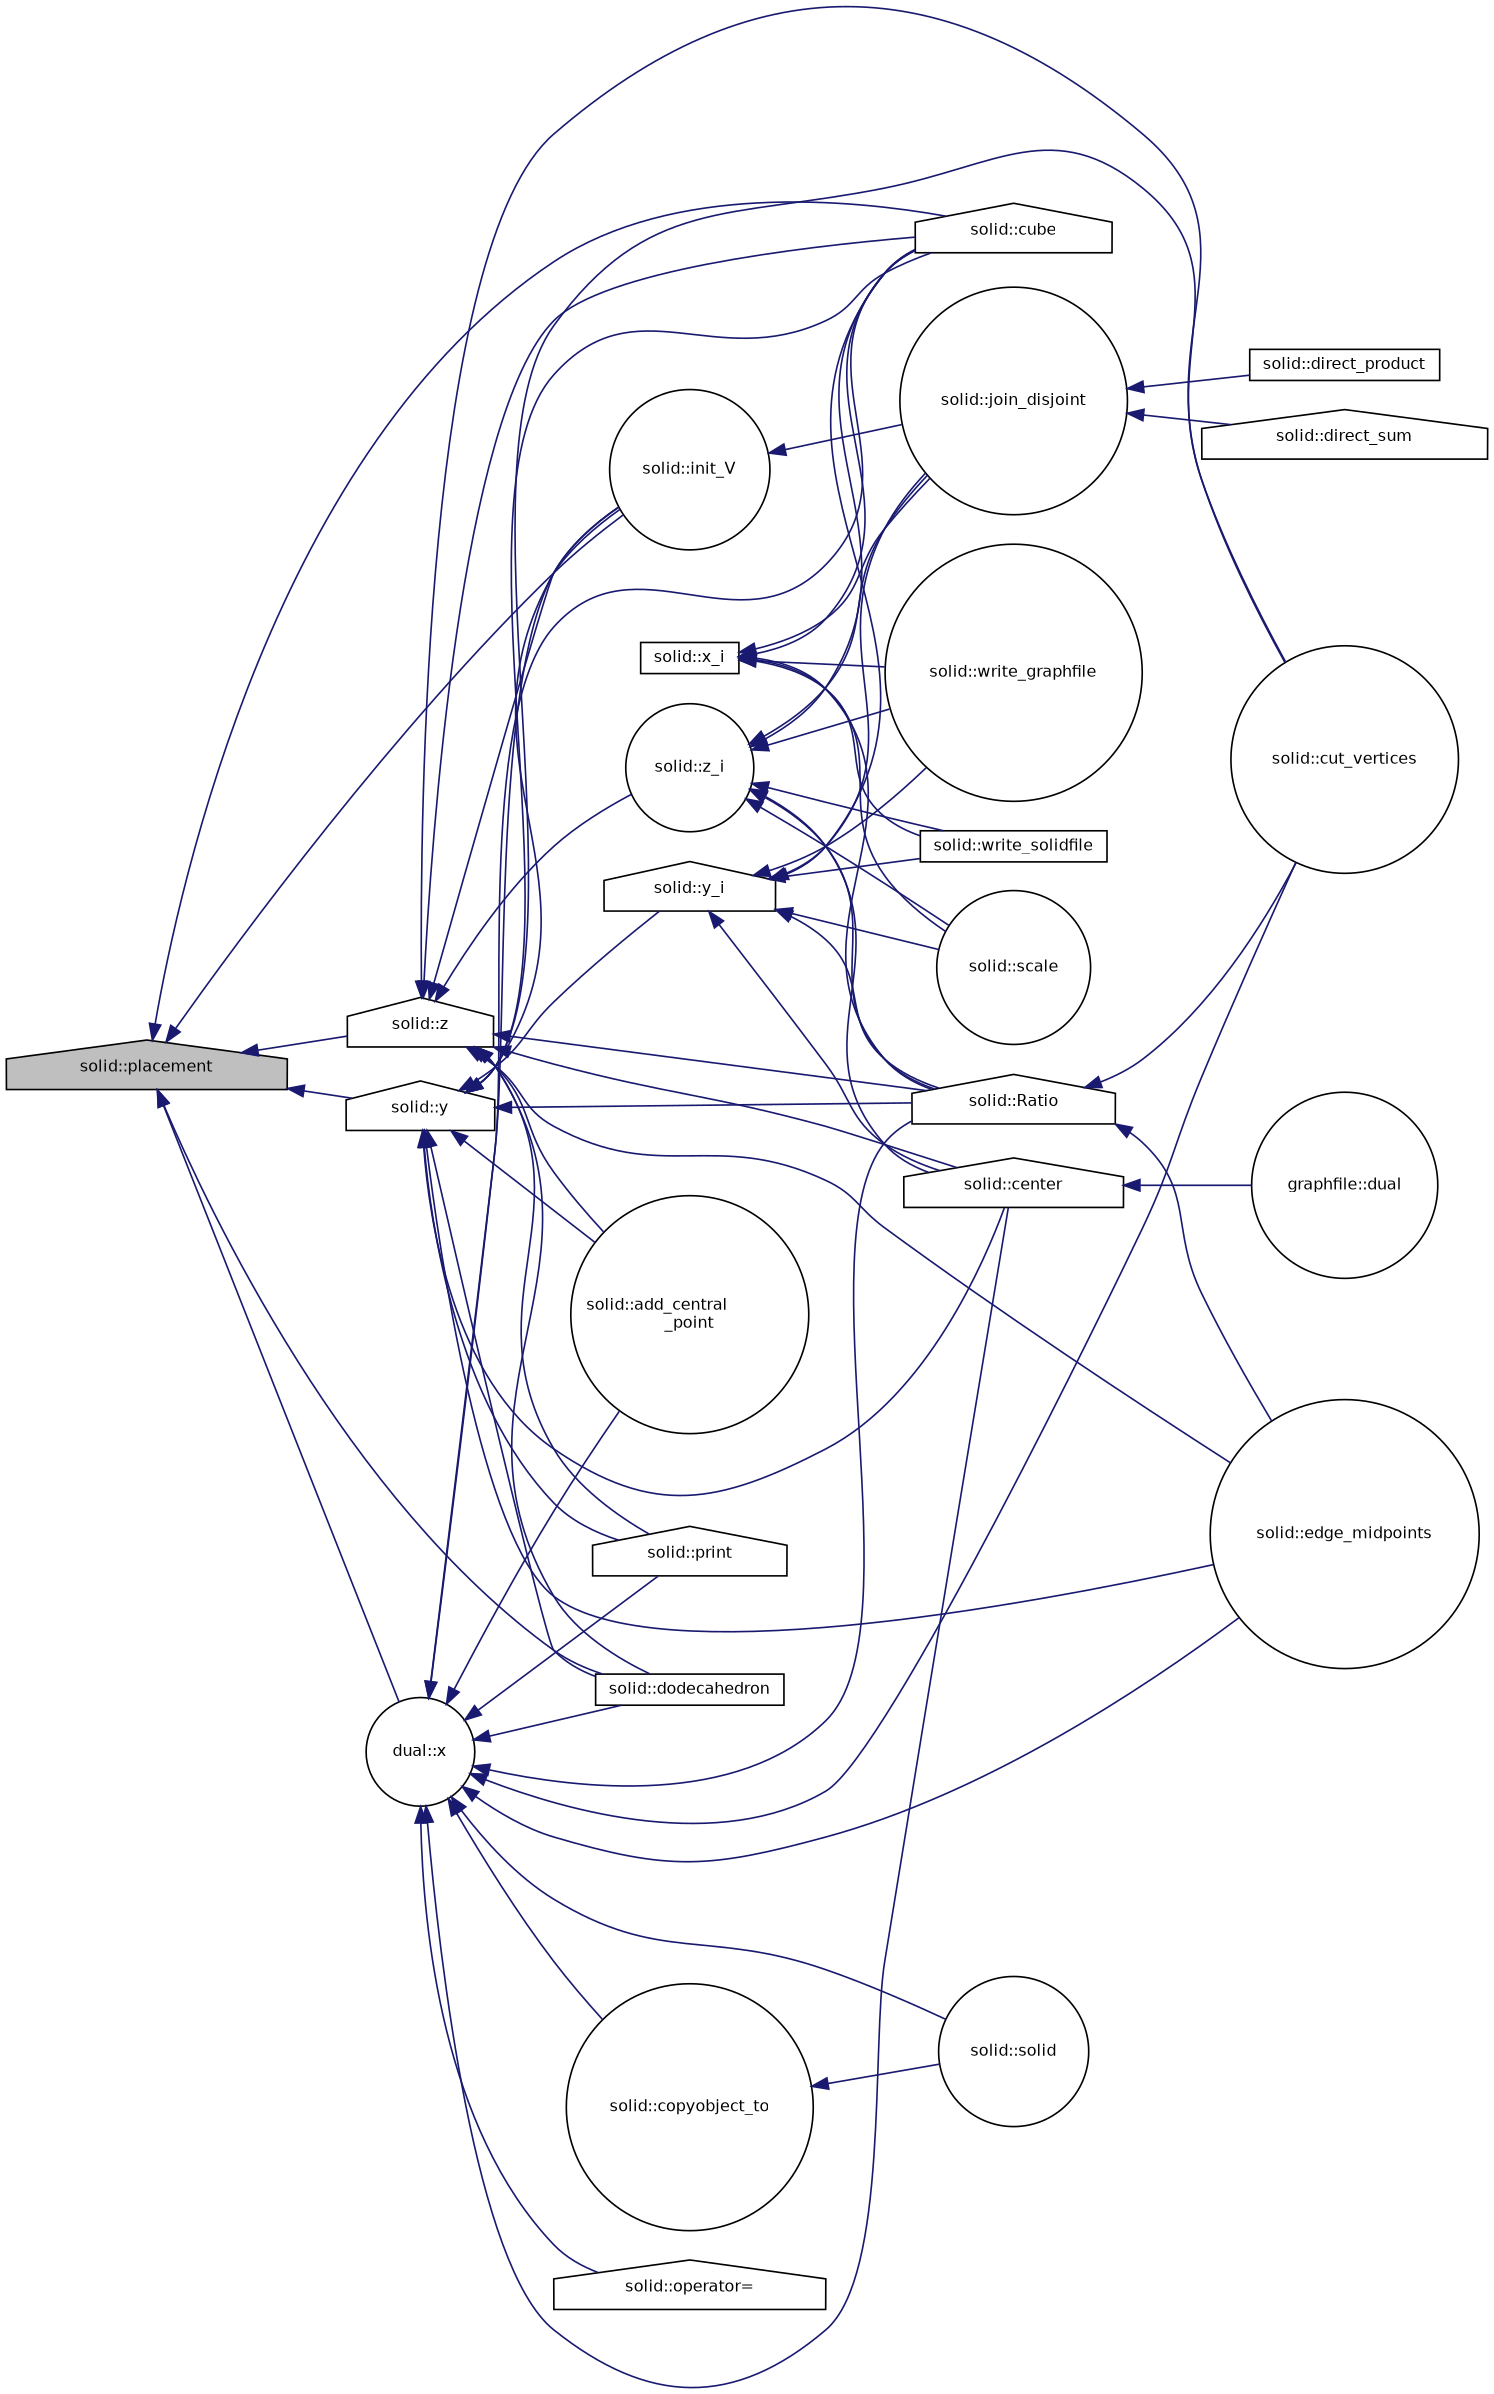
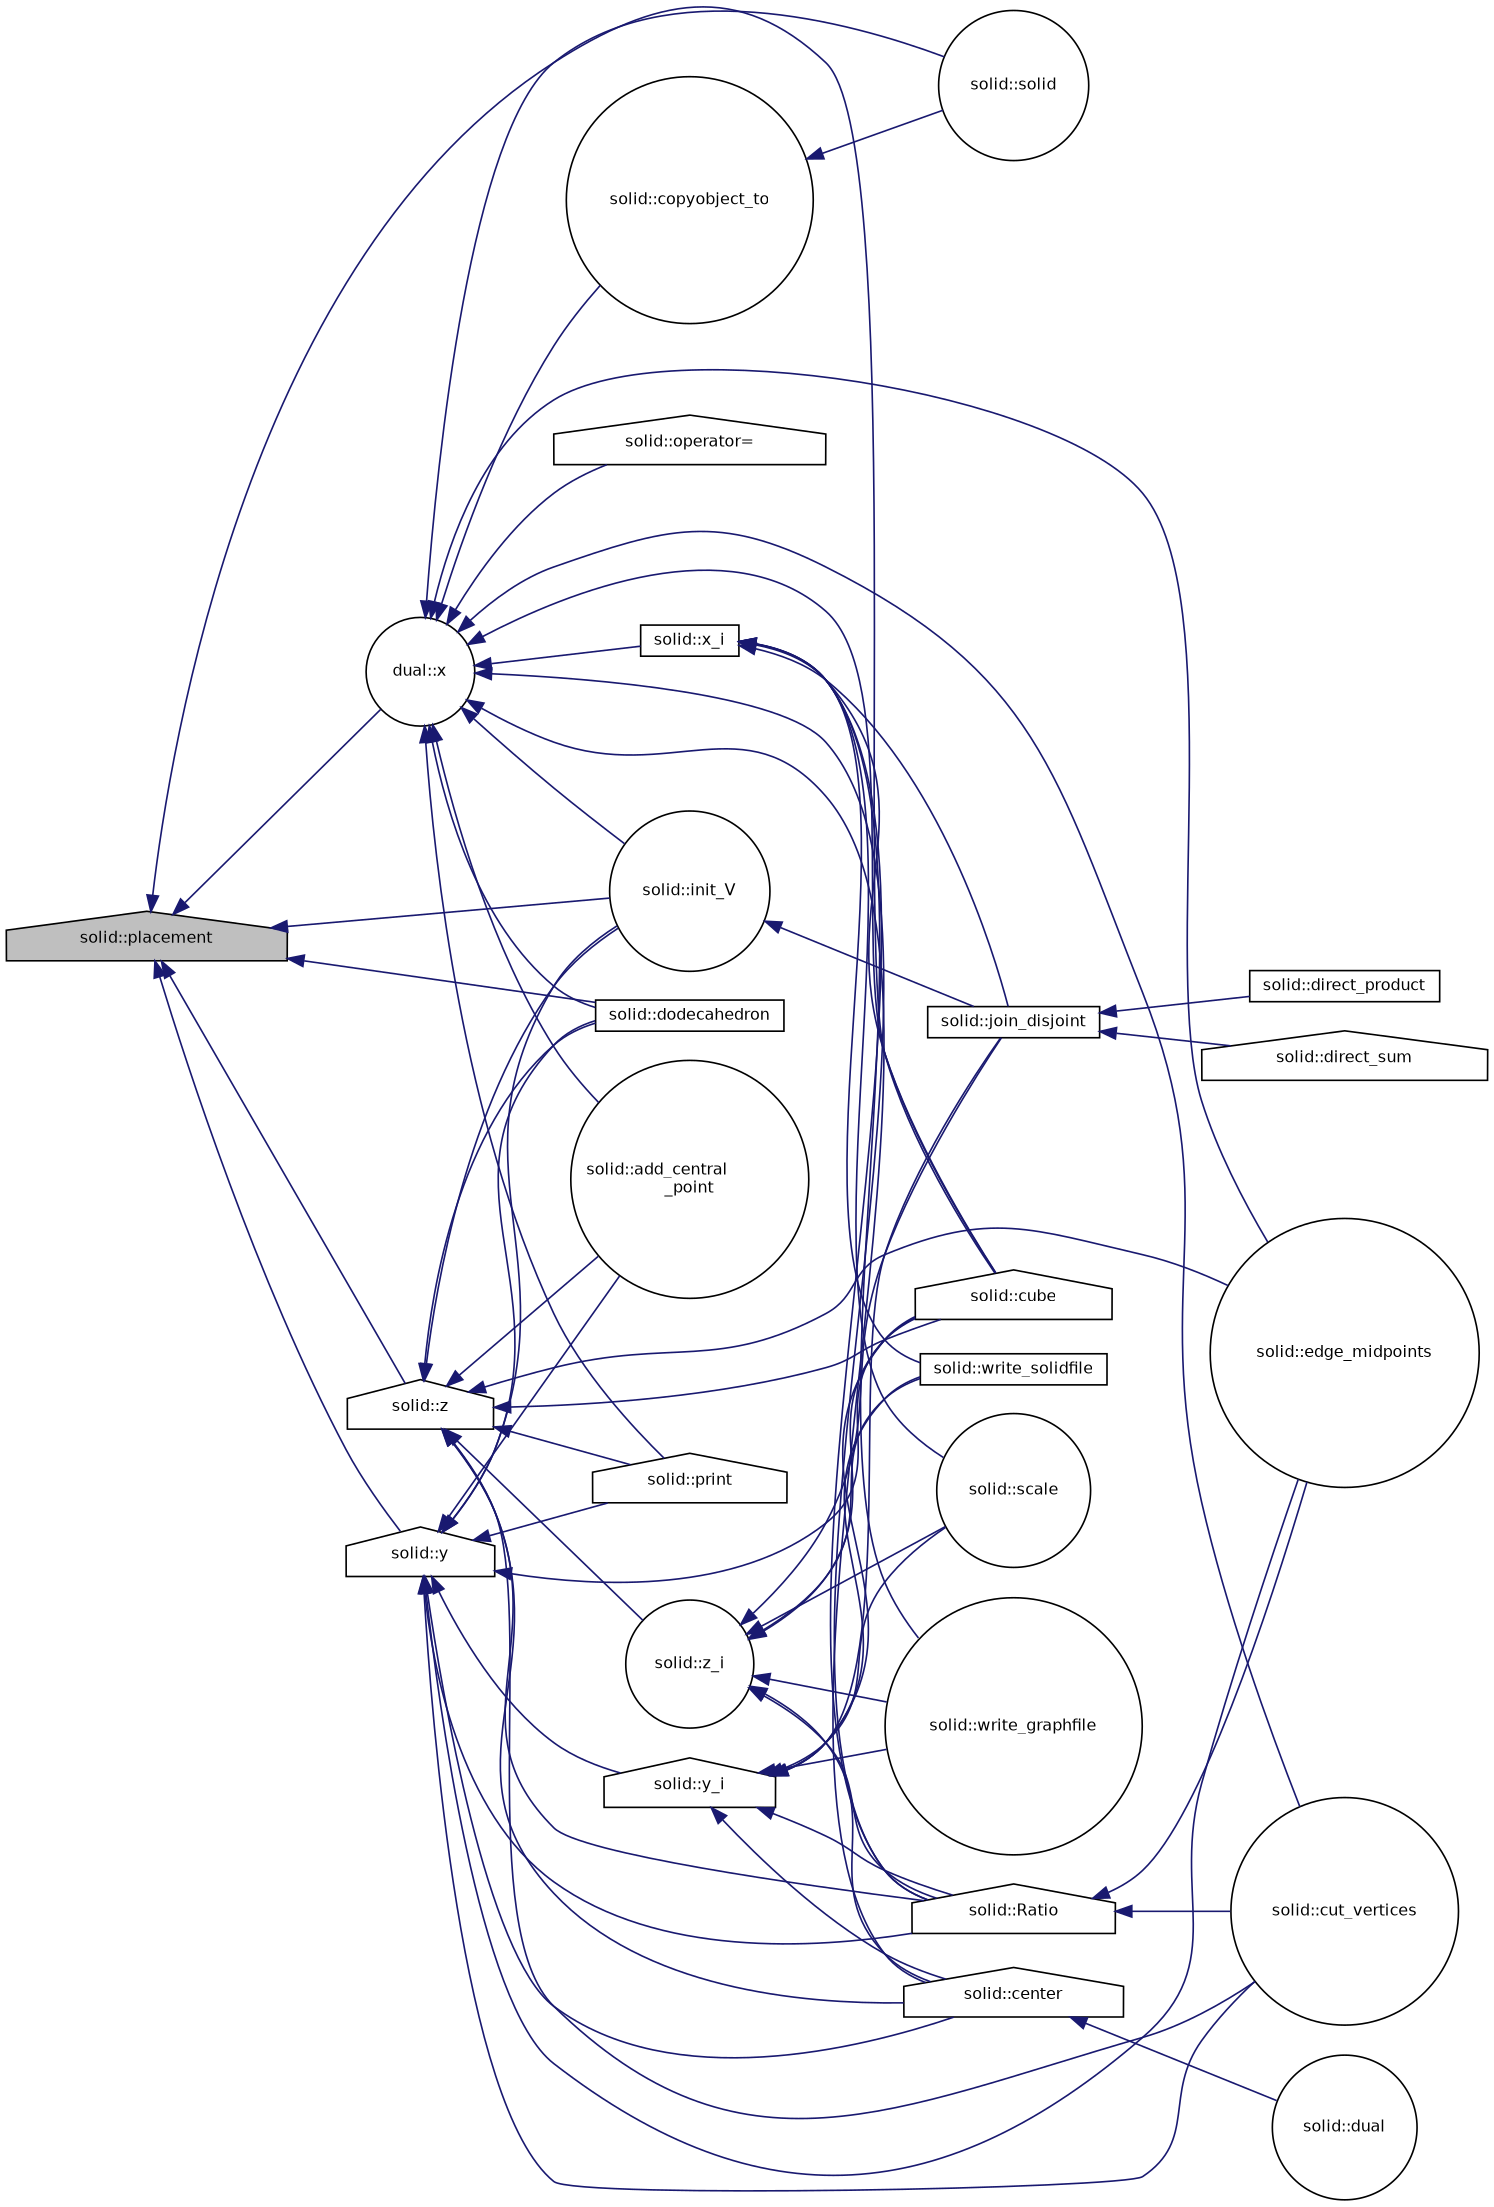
node "solid::join_disjoint": shape circle -> box
edge "solid::x_i" -> "dual::x": added
node "graphfile::dual": label "graphfile::dual" -> "solid::dual"
